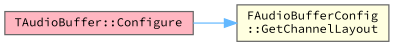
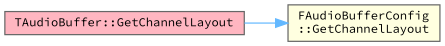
node "TAudioBuffer::Configure": label "TAudioBuffer::Configure" -> "TAudioBuffer::GetChannelLayout"
